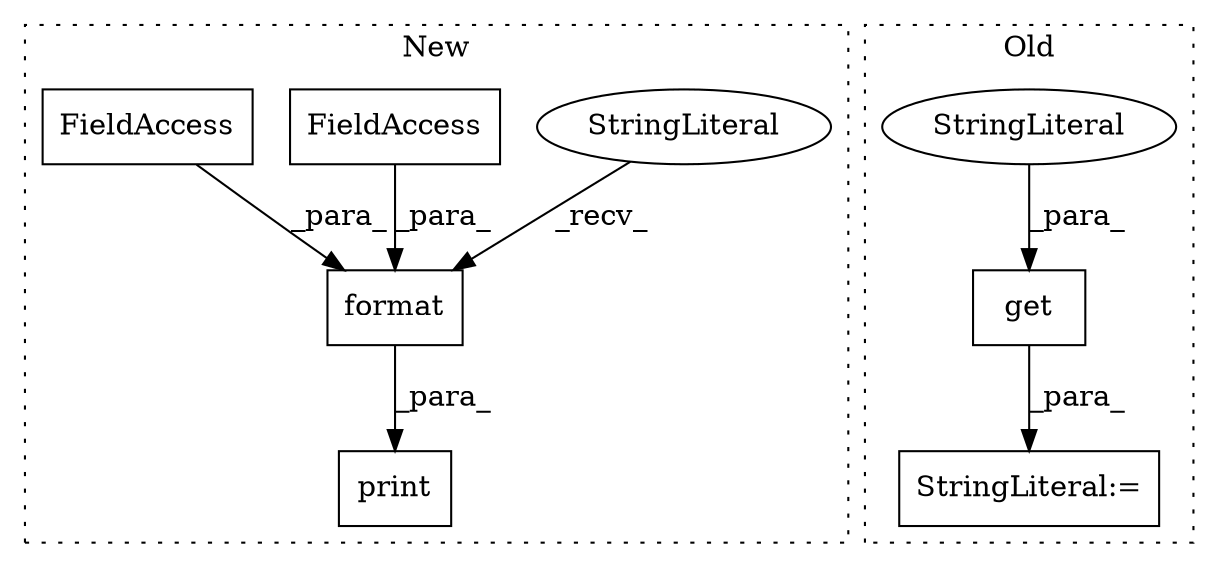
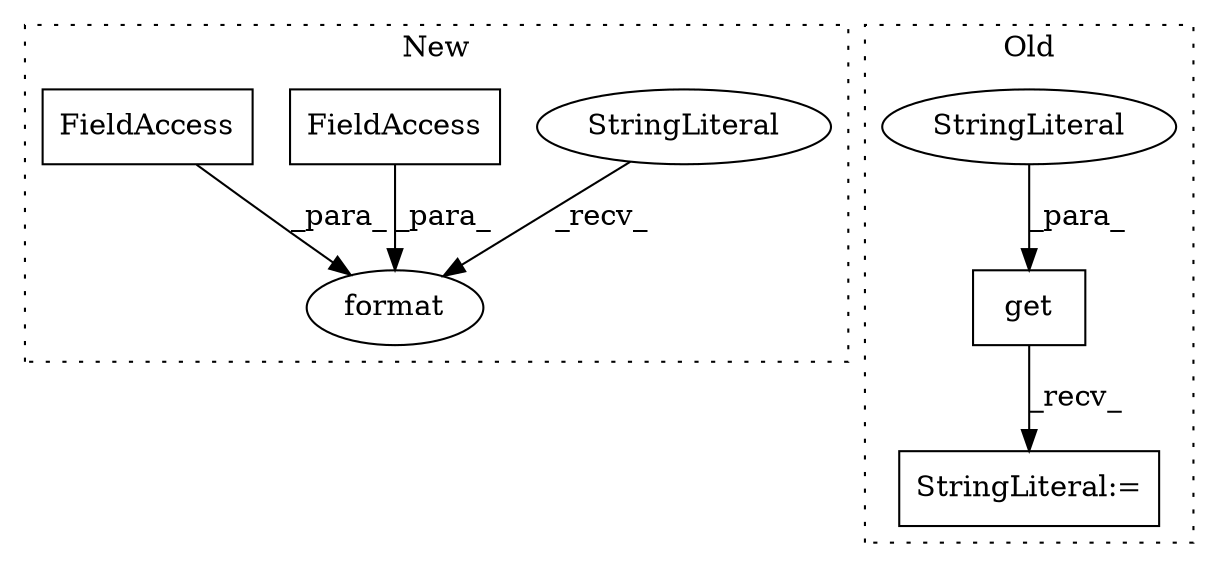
node "format": shape box -> ellipse
edge "get" -> "StringLiteral:=": label "_para_" -> "_recv_"
node "print": removed
